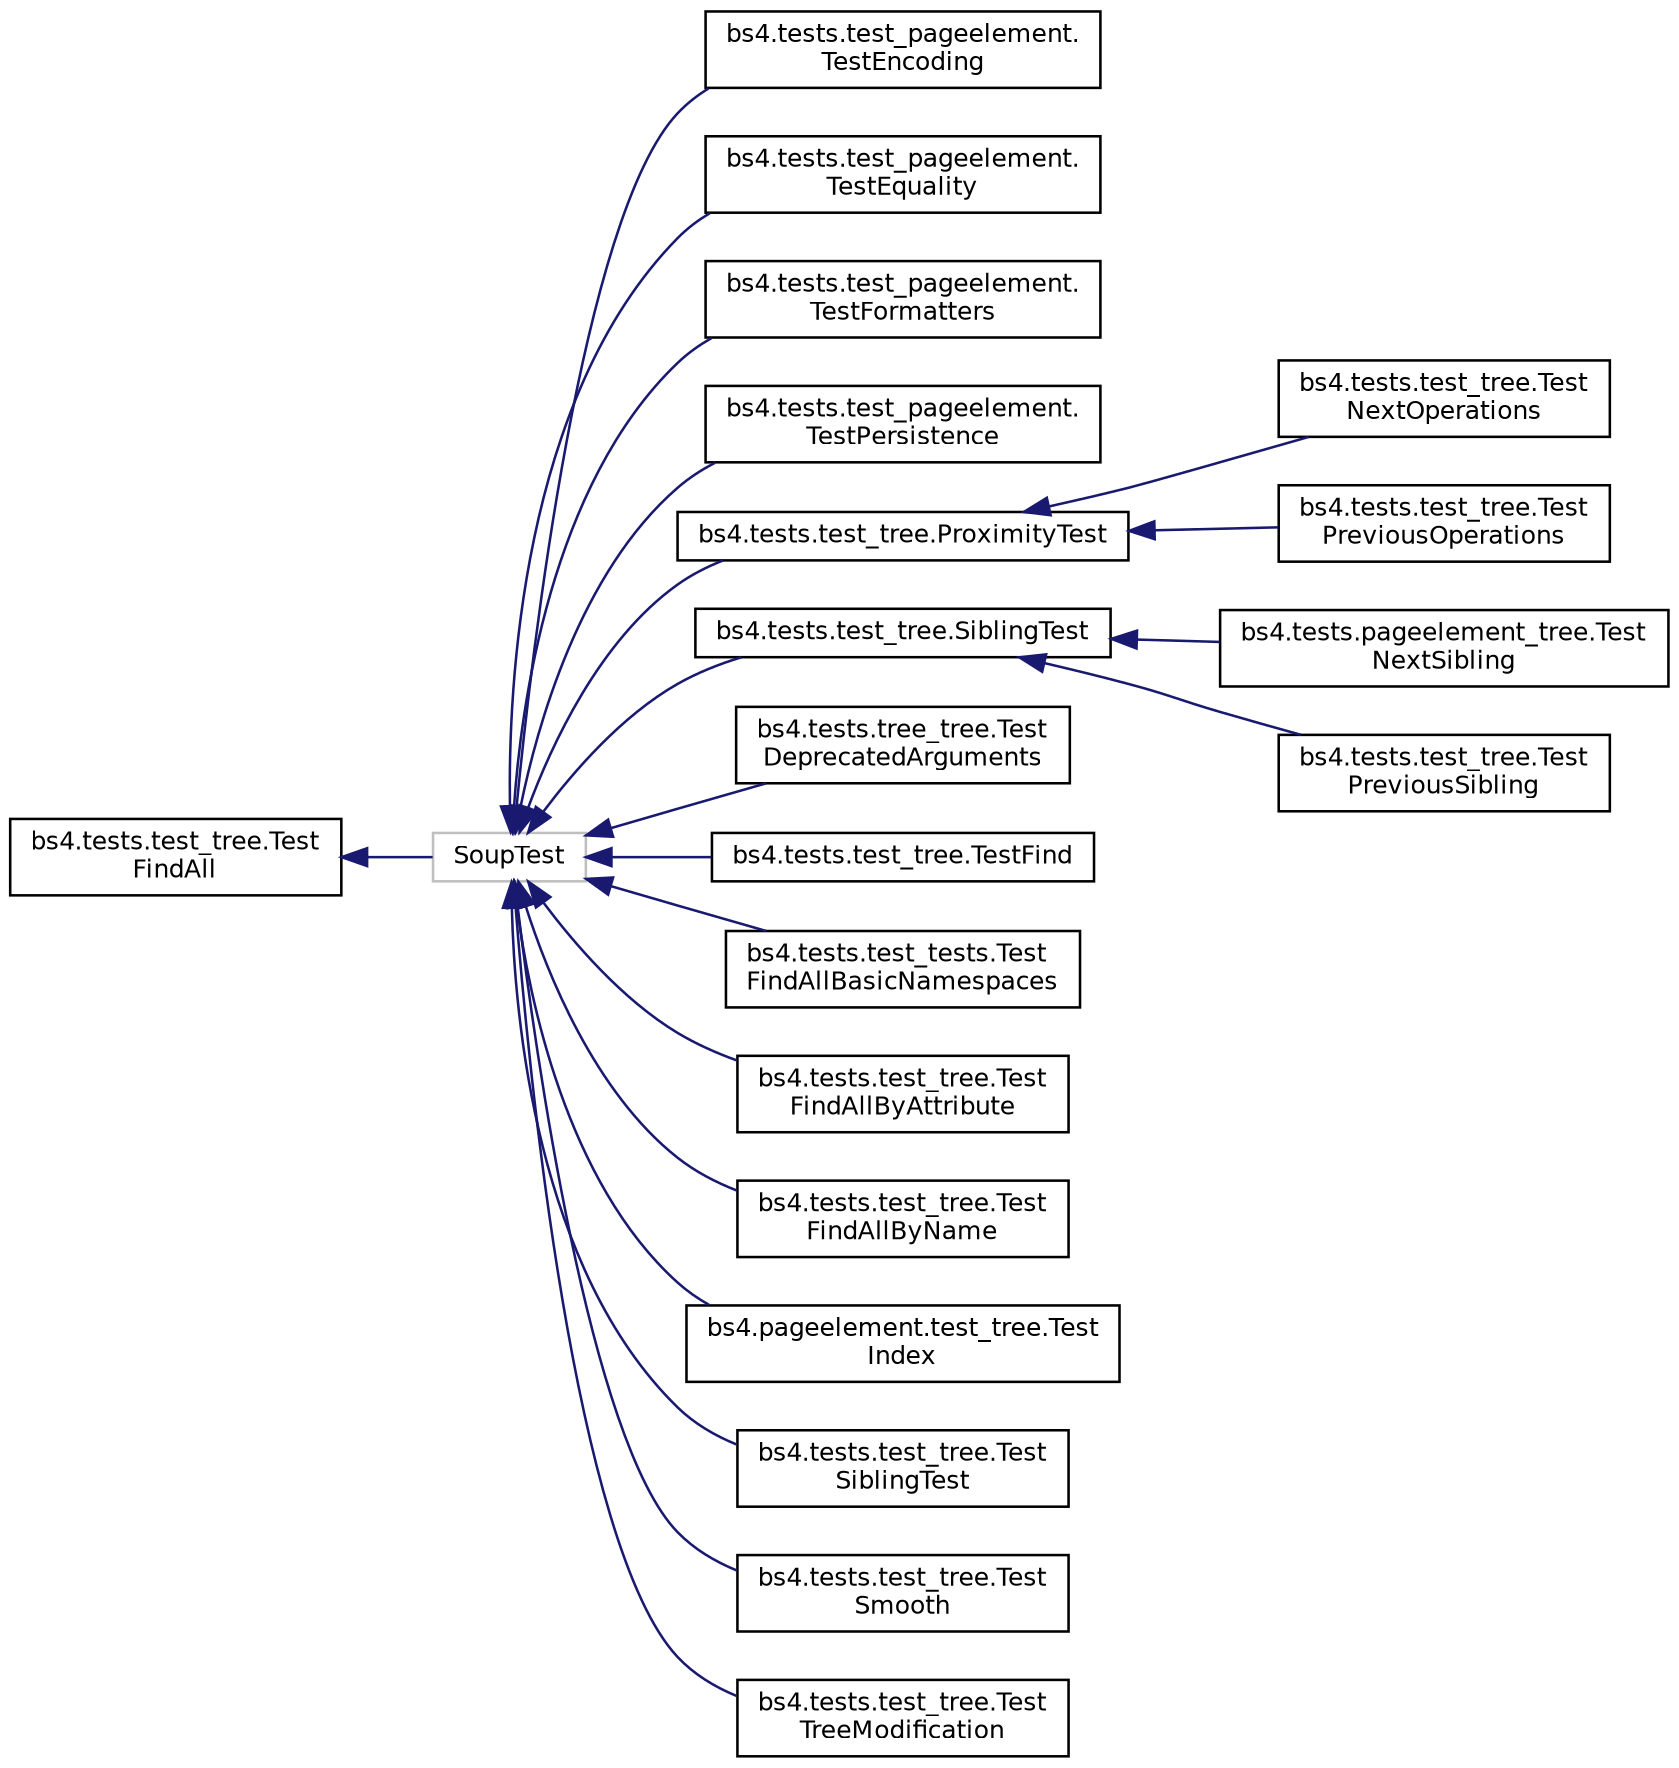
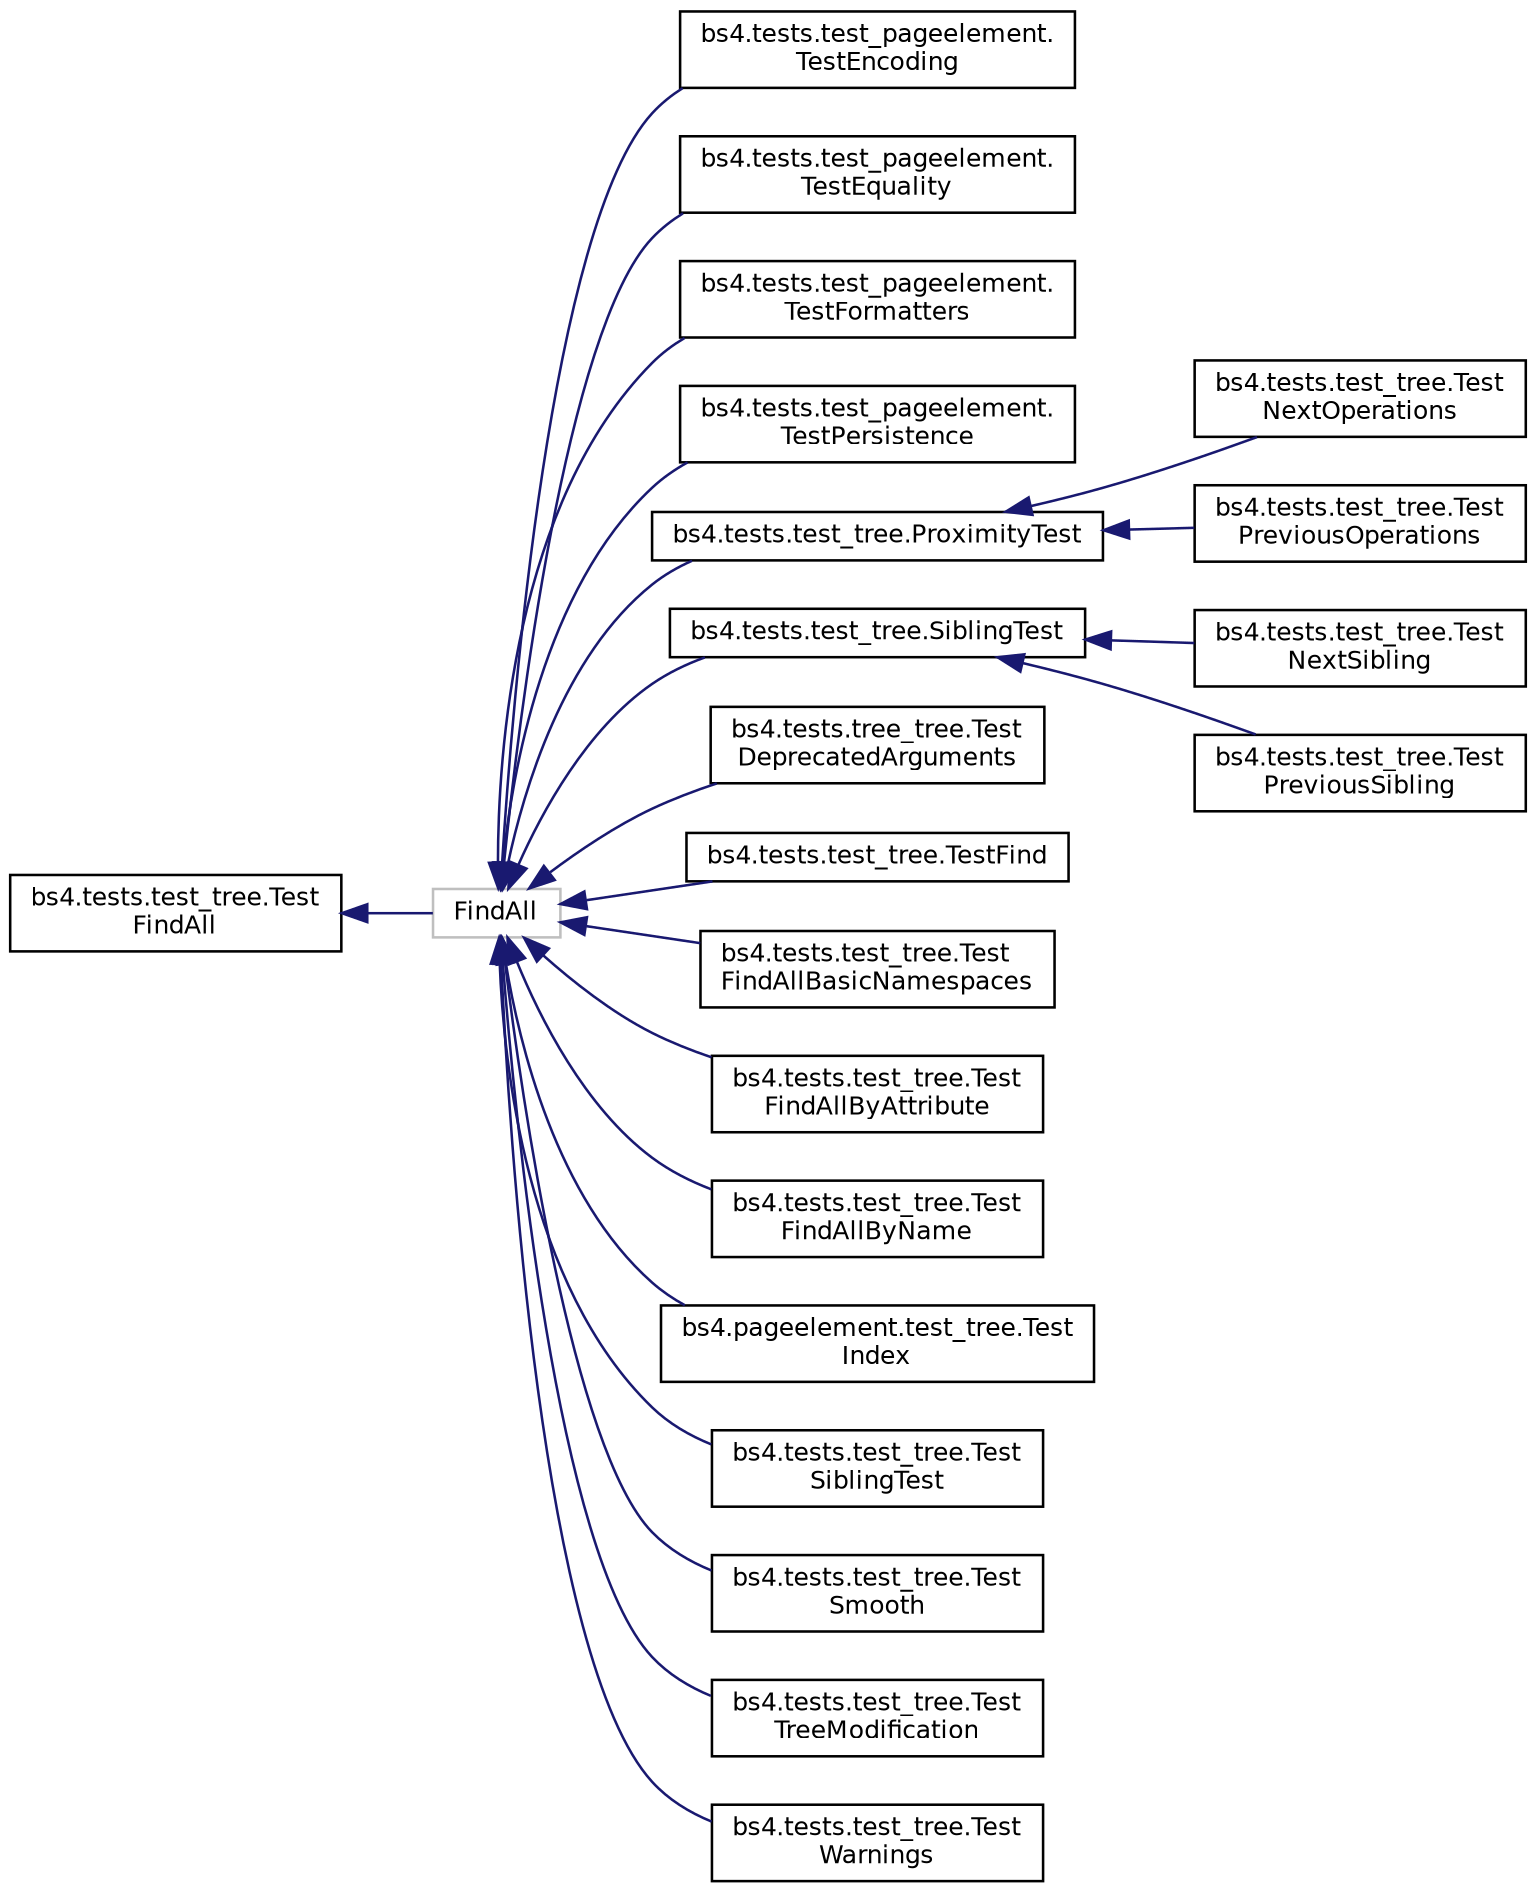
node "bs4.tests.pageelement_tree.Test NextSibling": label "bs4.tests.pageelement_tree.Test NextSibling" -> "bs4.tests.test_tree.Test NextSibling"
node "SoupTest": label "SoupTest" -> "FindAll"
node "bs4.tests.test_tests.Test FindAllBasicNamespaces": label "bs4.tests.test_tests.Test FindAllBasicNamespaces" -> "bs4.tests.test_tree.Test FindAllBasicNamespaces"
node "bs4.tests.test_tree.Test Warnings": added
